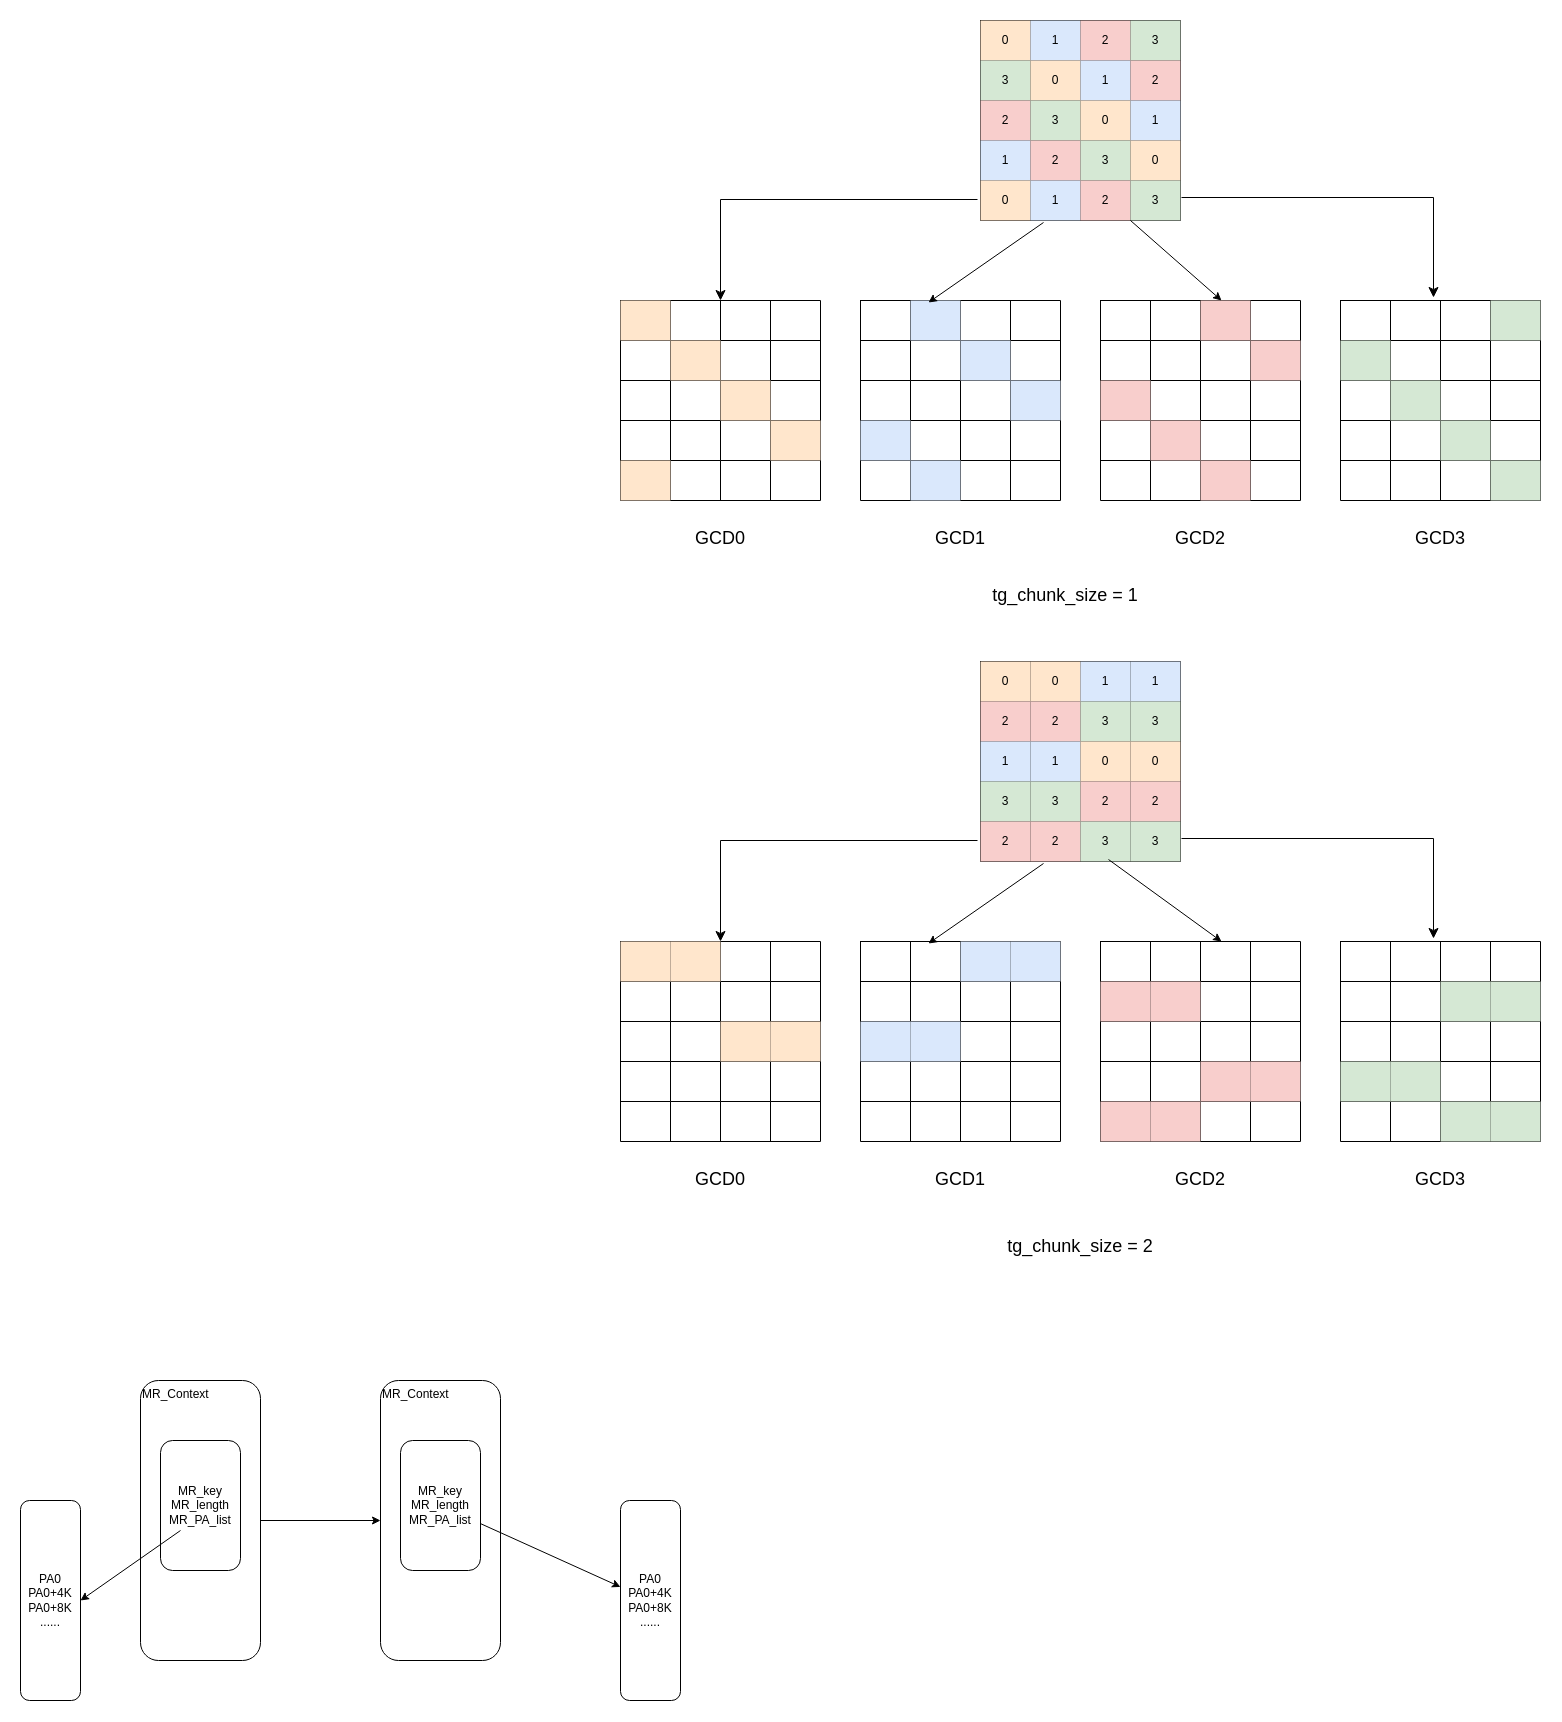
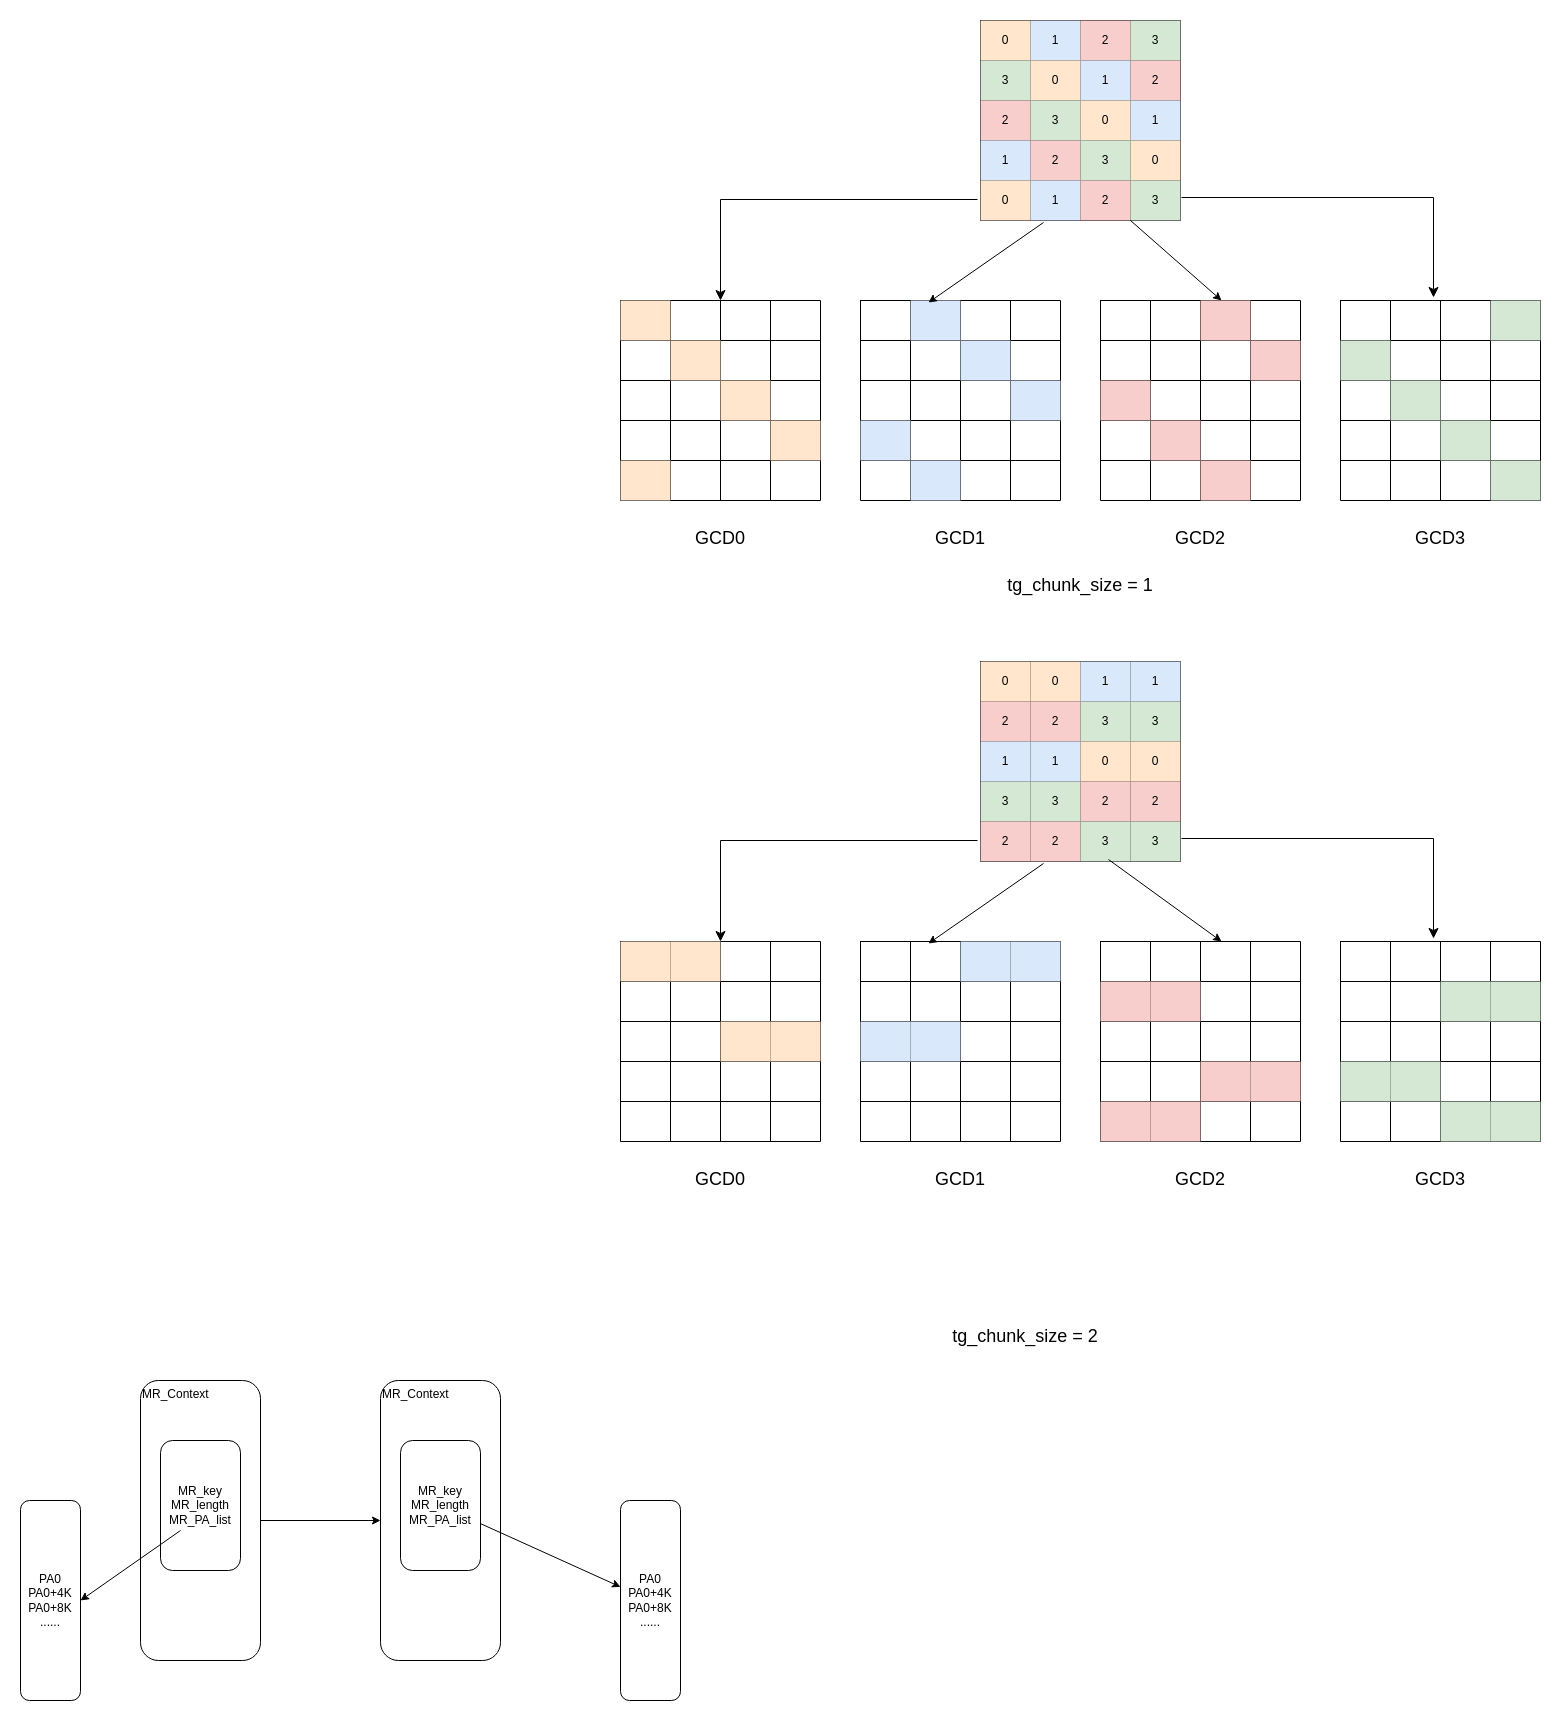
node "tg_chunk_size = 1": moved (1066, 596) -> (1081, 586)
node "tg_chunk_size = 2": moved (1081, 1247) -> (1026, 1337)
